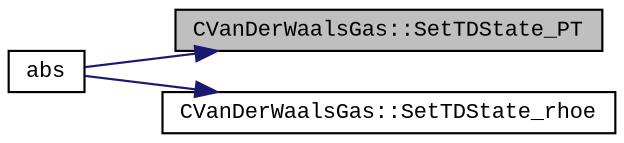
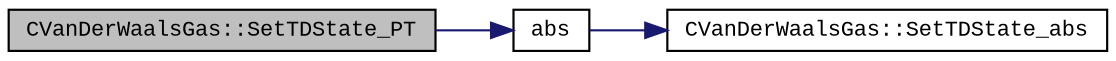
edge "abs" -> "CVanDerWaalsGas::SetTDState_PT": reversed
node "CVanDerWaalsGas::SetTDState_rhoe": label "CVanDerWaalsGas::SetTDState_rhoe" -> "CVanDerWaalsGas::SetTDState_abs"
